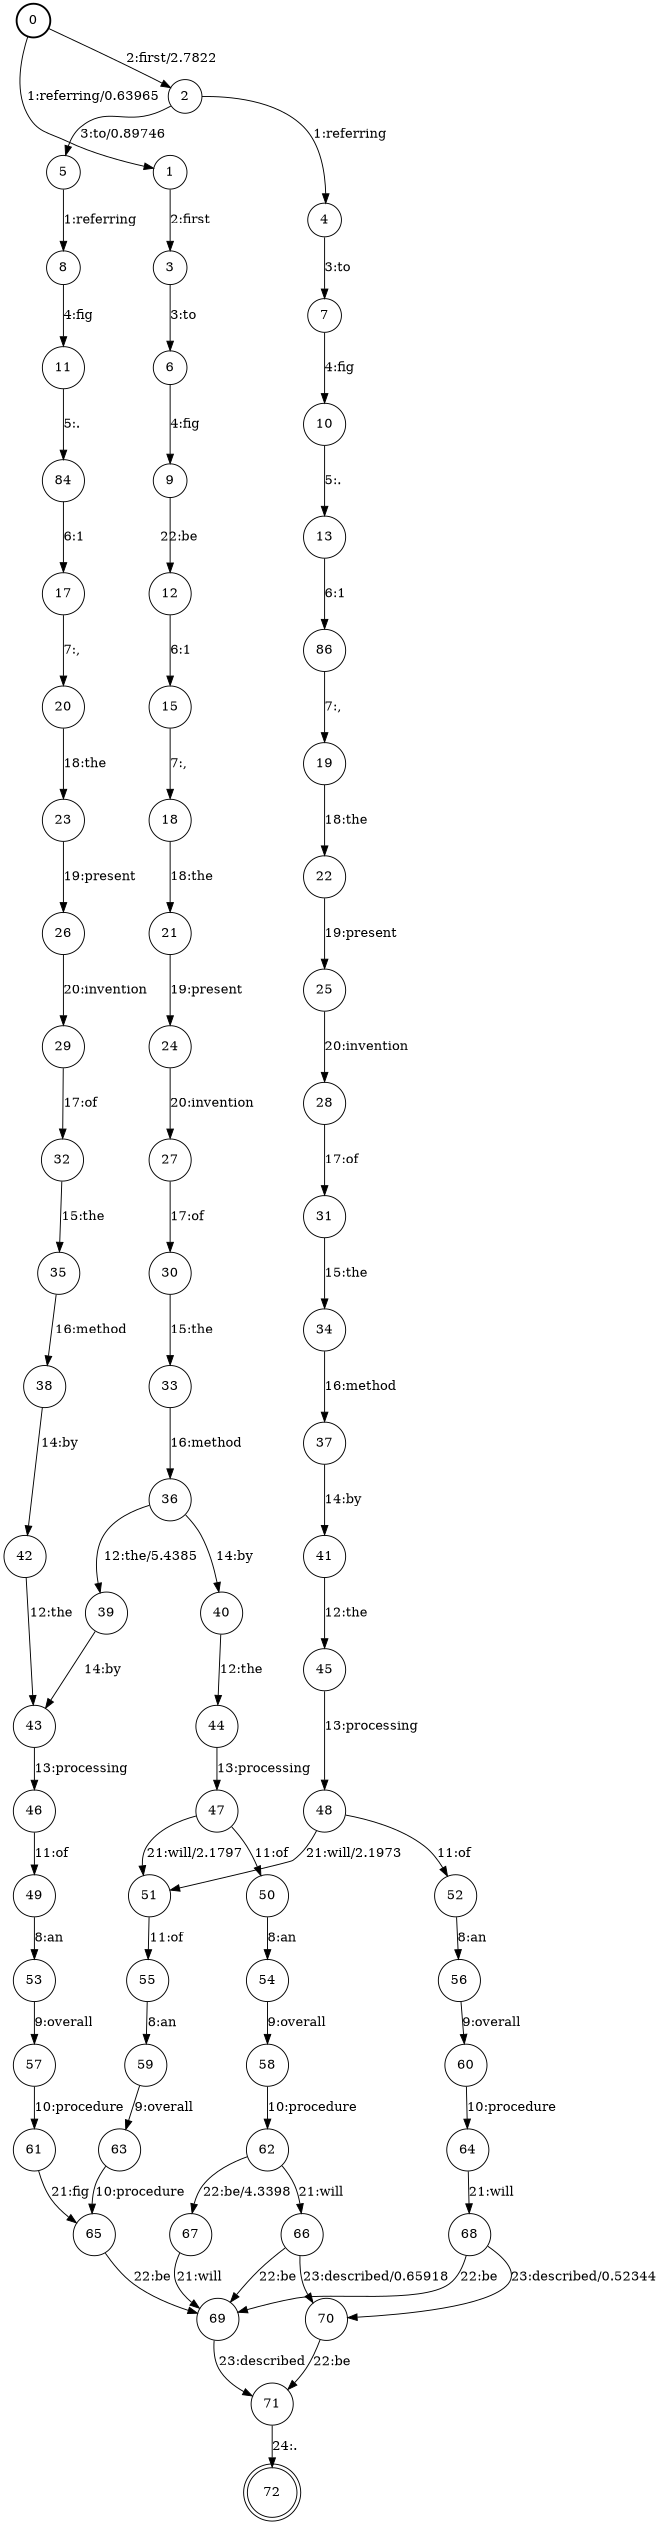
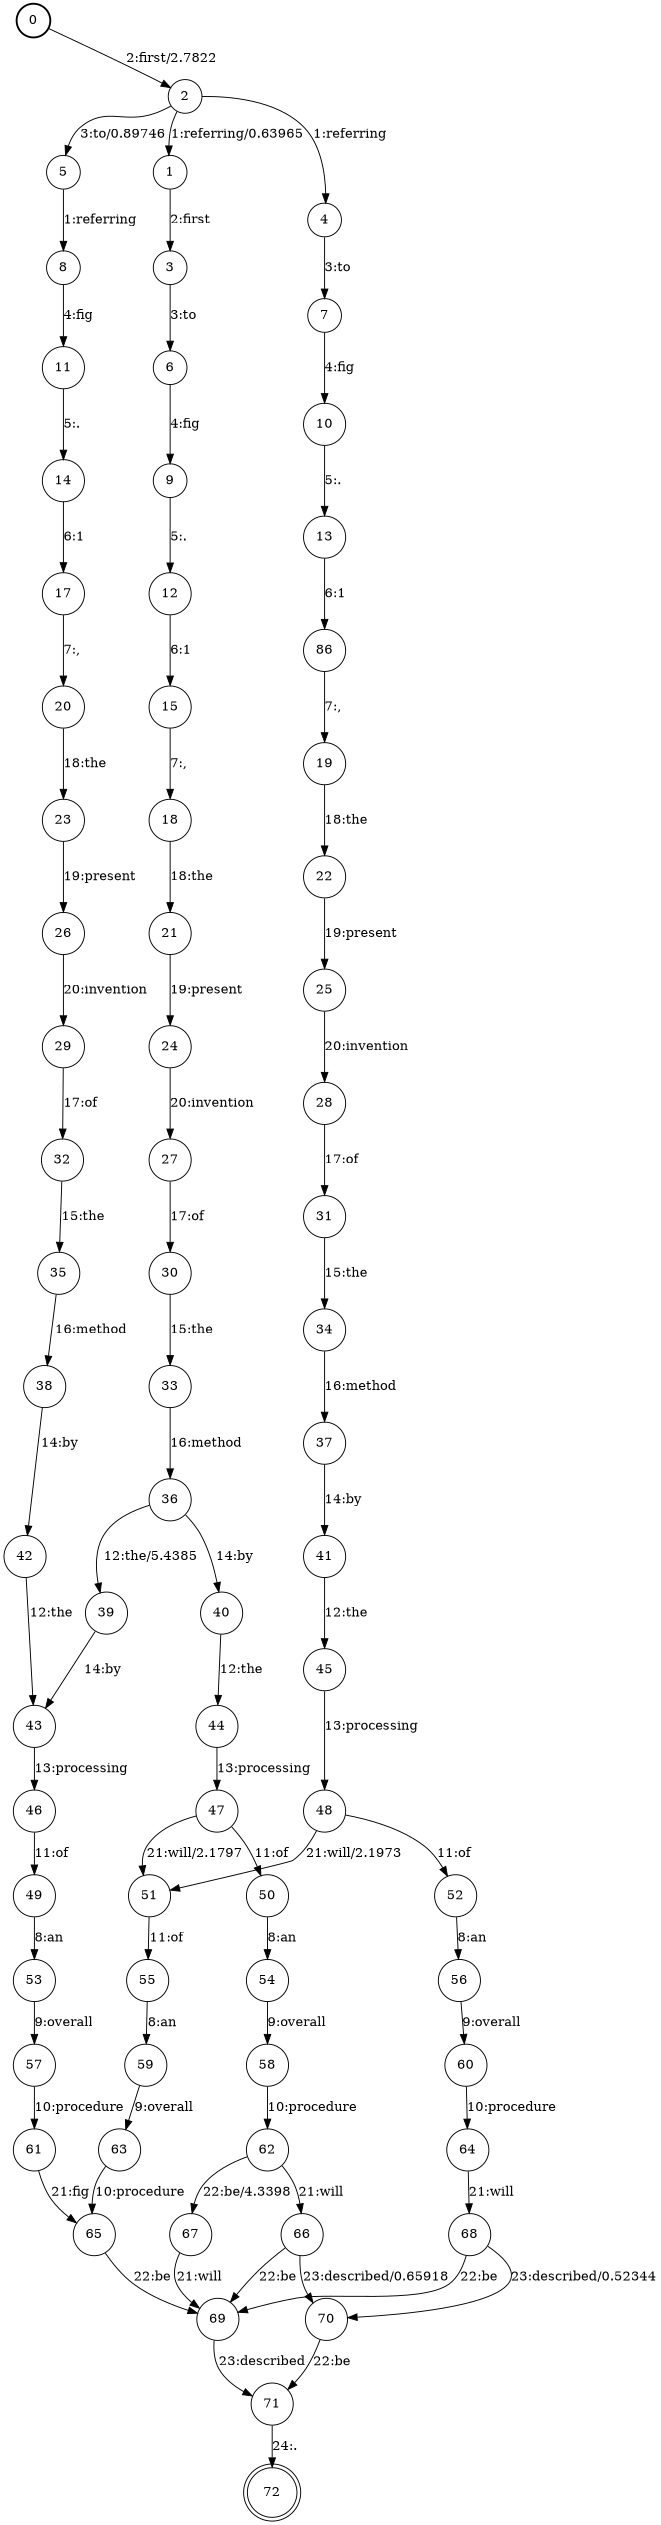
edge "0" -> "1": now "2" -> "1"
node "84": label "84" -> "14"
edge "9" -> "12": label "22:be" -> "5:."
